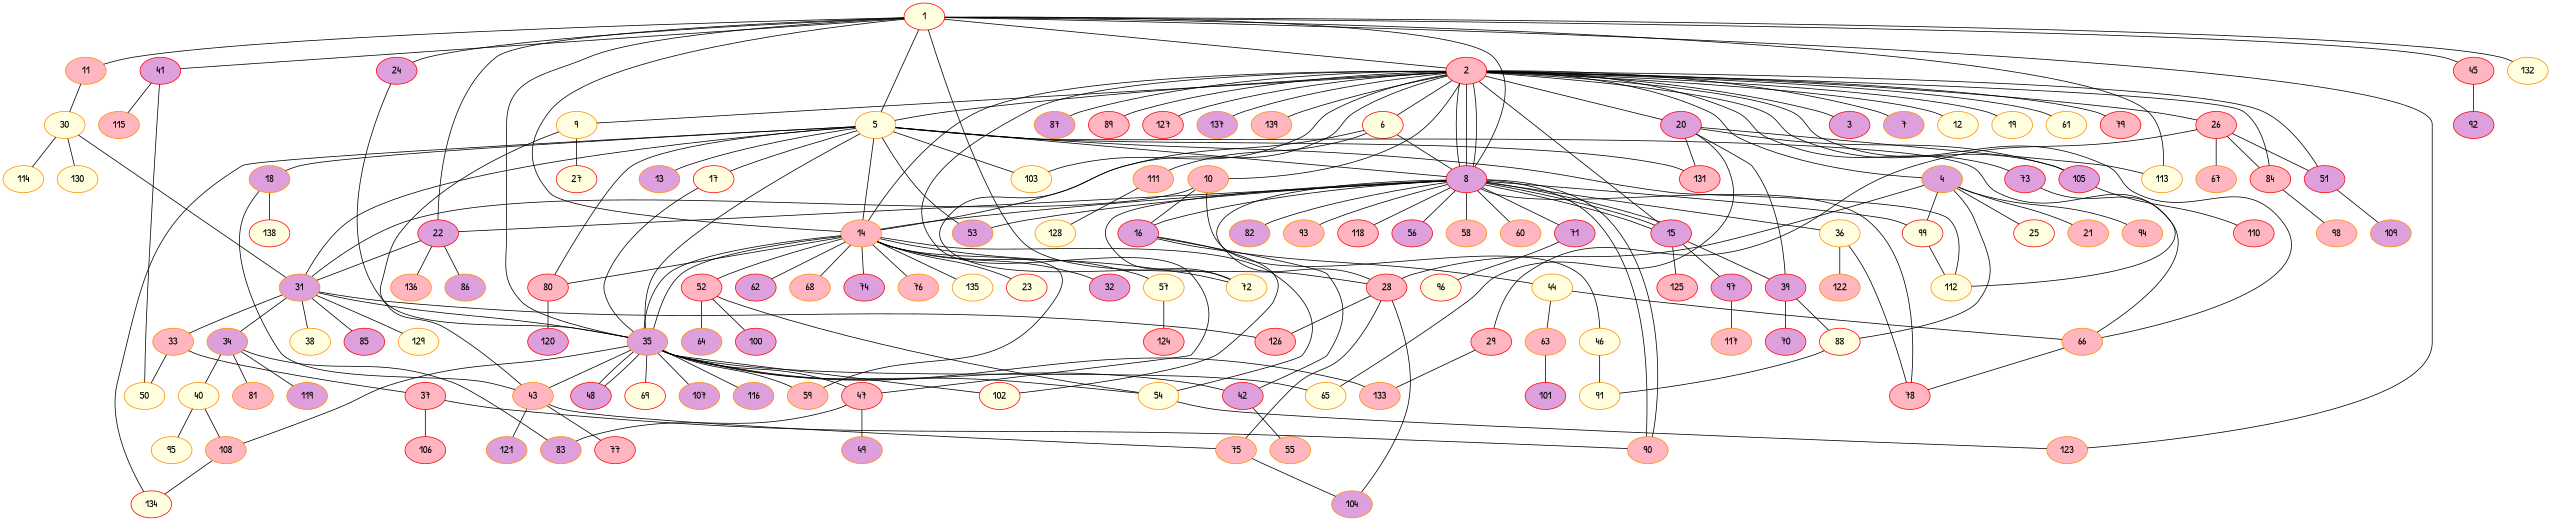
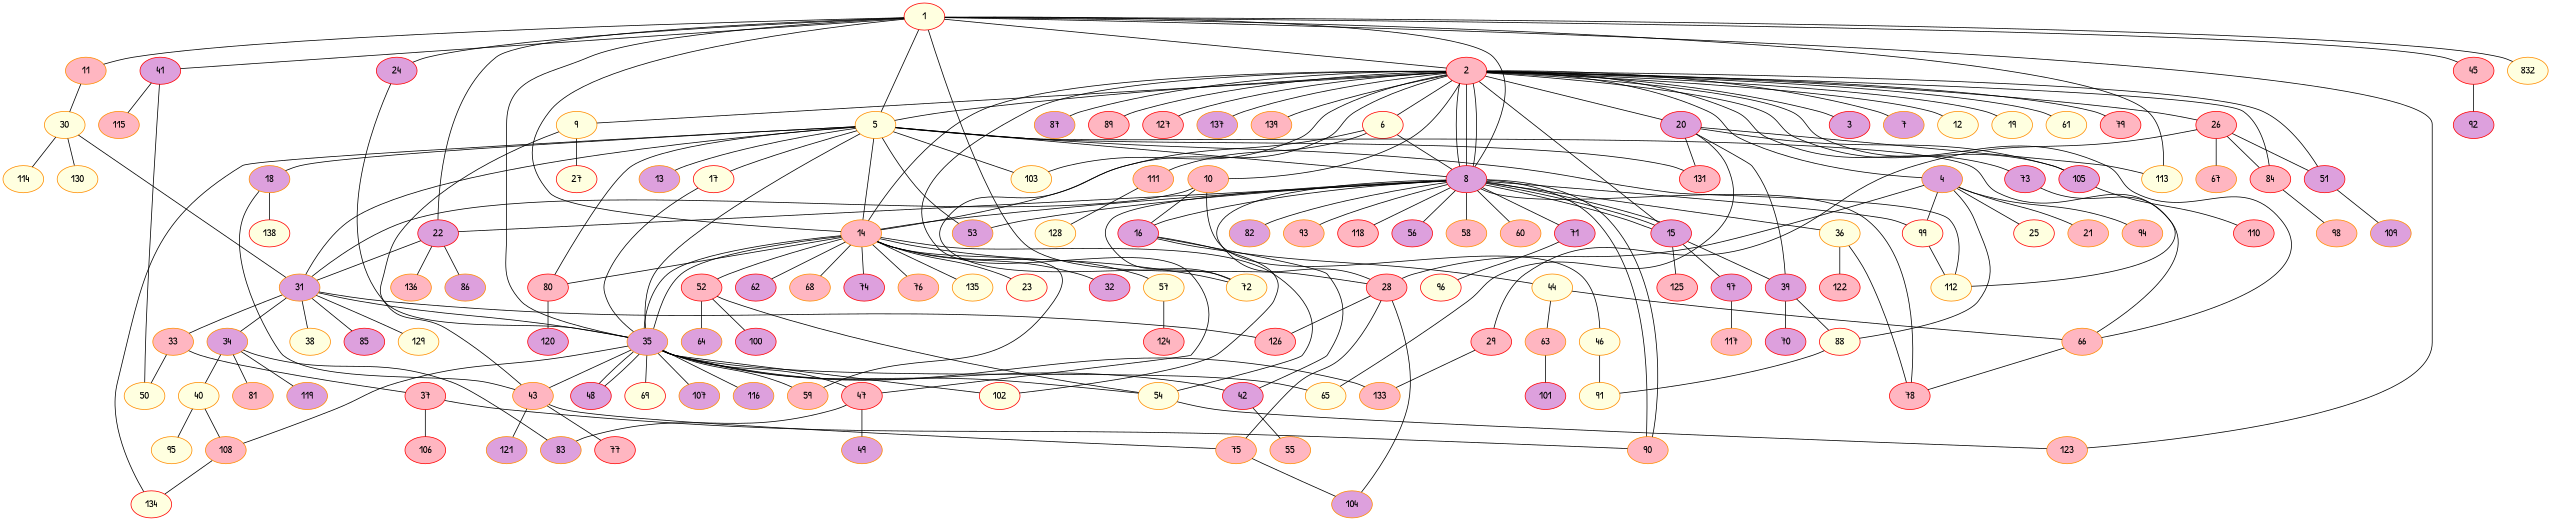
node "132": label "132" -> "832"
node "122": color darkorange -> red
